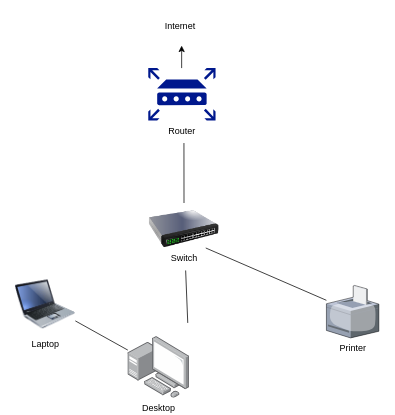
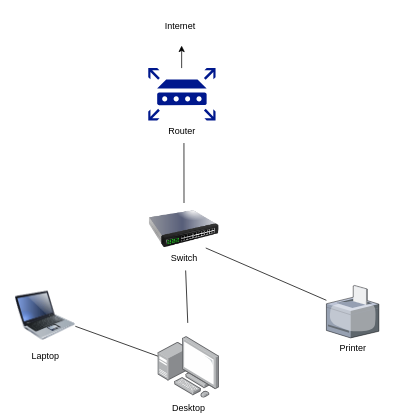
node "Laptop": moved (45, 304) -> (45, 315)
node "Desktop": moved (159, 367) -> (189, 367)
